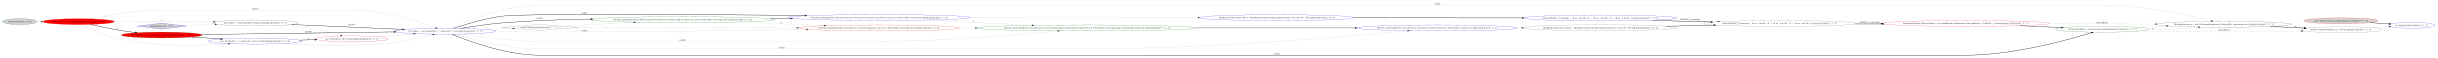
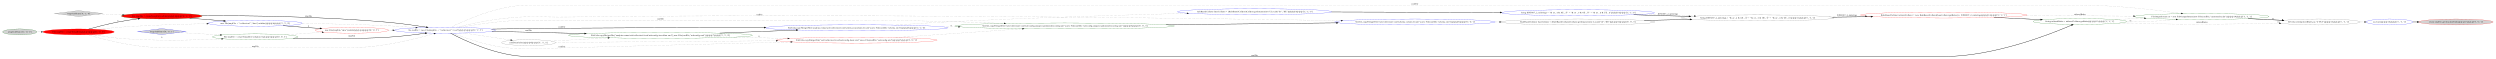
node "setupSolrHome['0', '1', '0']": added
edge "return tmpFile.getAbsolutePath()@@@17@@@['0', '0', '1']" -> "os.close()@@@16@@@['1', '1', '1']": reversed
node "confDir.mkdirs()@@@6@@@['1', '1', '1']": shape diamond -> ellipse
